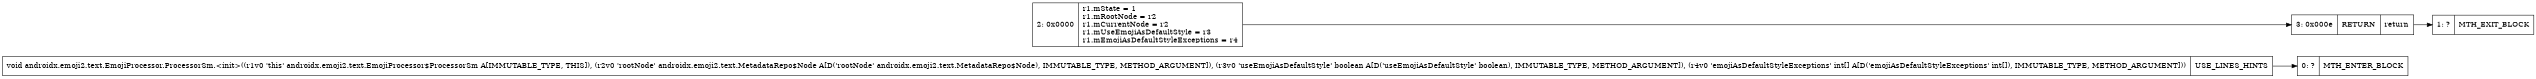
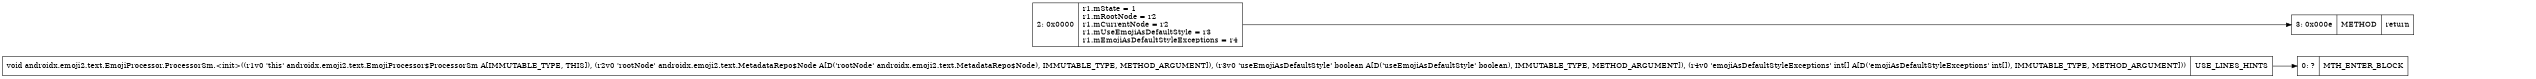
node "3: 0x000e": text "RETURN" -> "METHOD"
node "1: ?": removed
